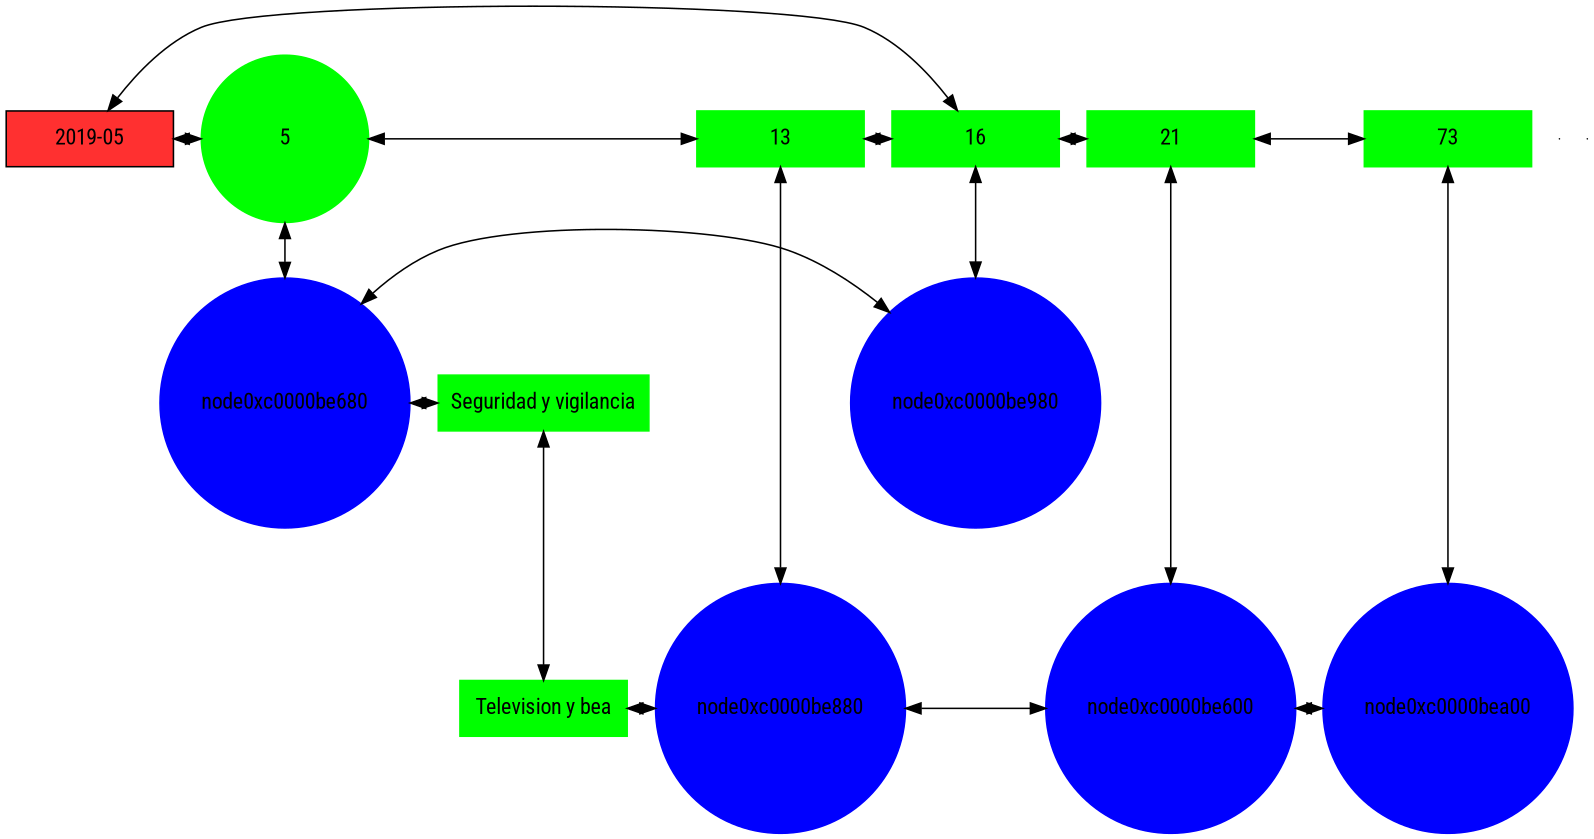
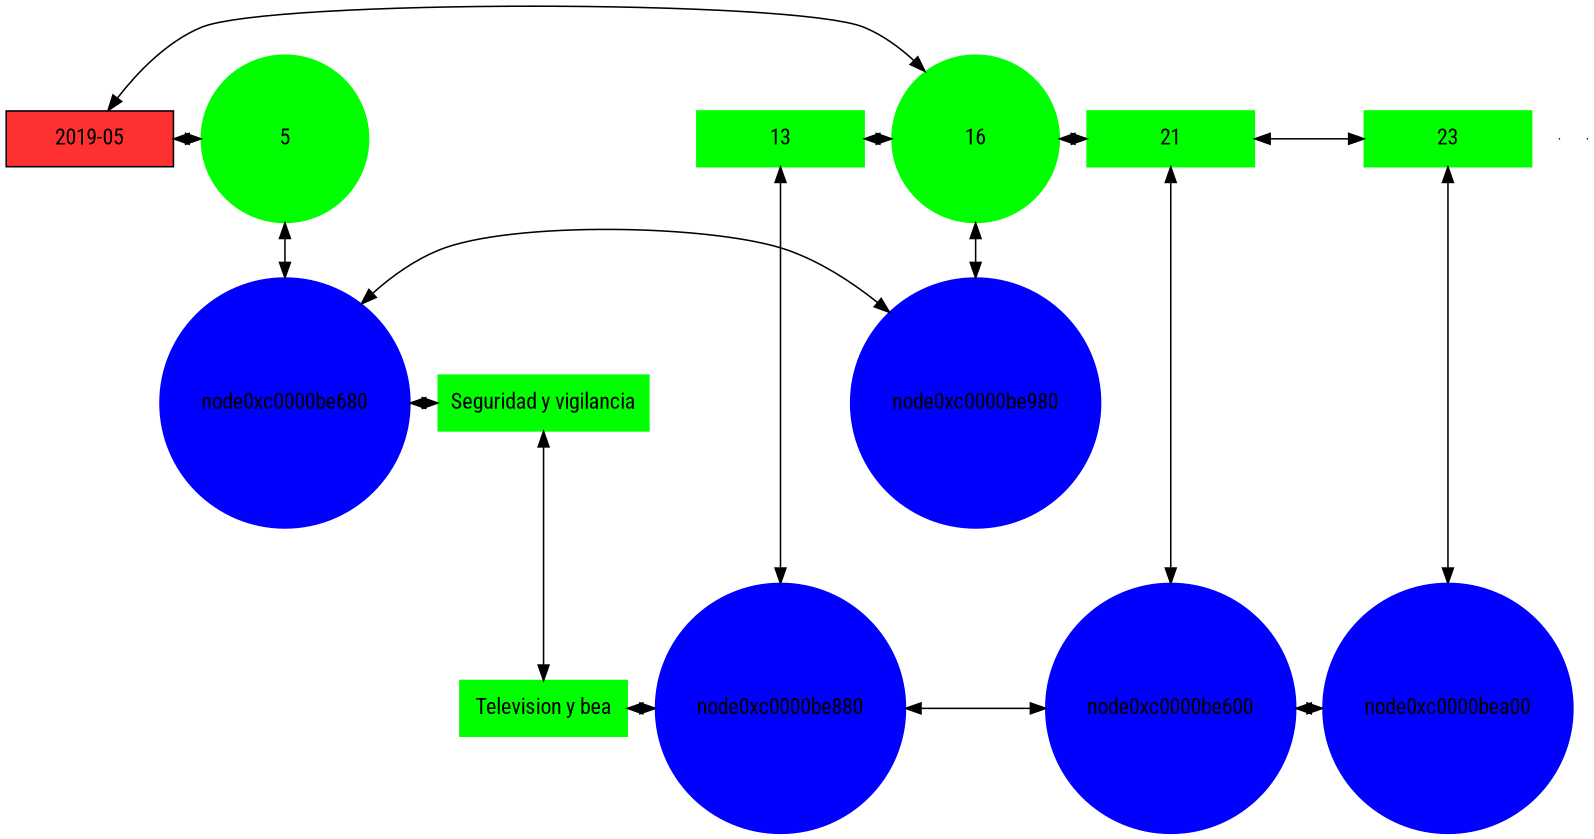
edge "5" -- "13": removed
node "16": shape box -> circle
node "73": label "73" -> "23"
